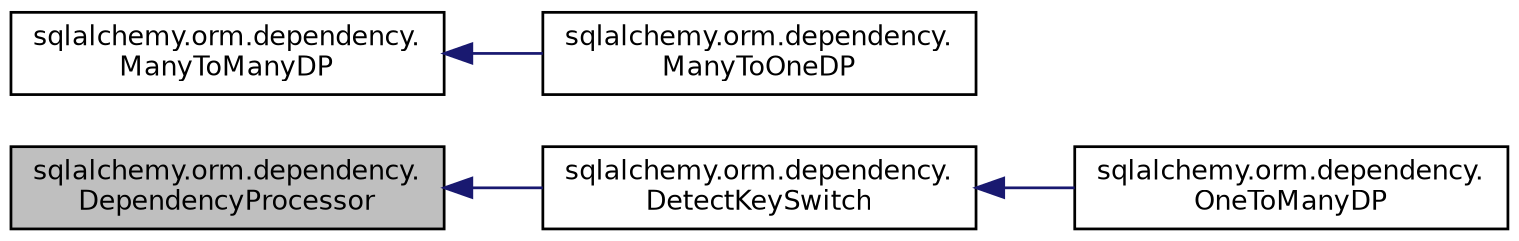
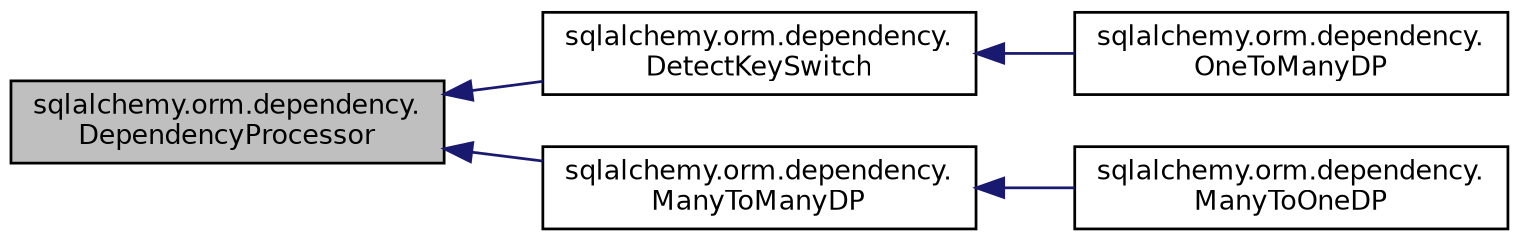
edge "sqlalchemy.orm.dependency. ManyToManyDP" -> "sqlalchemy.orm.dependency. DependencyProcessor": added
